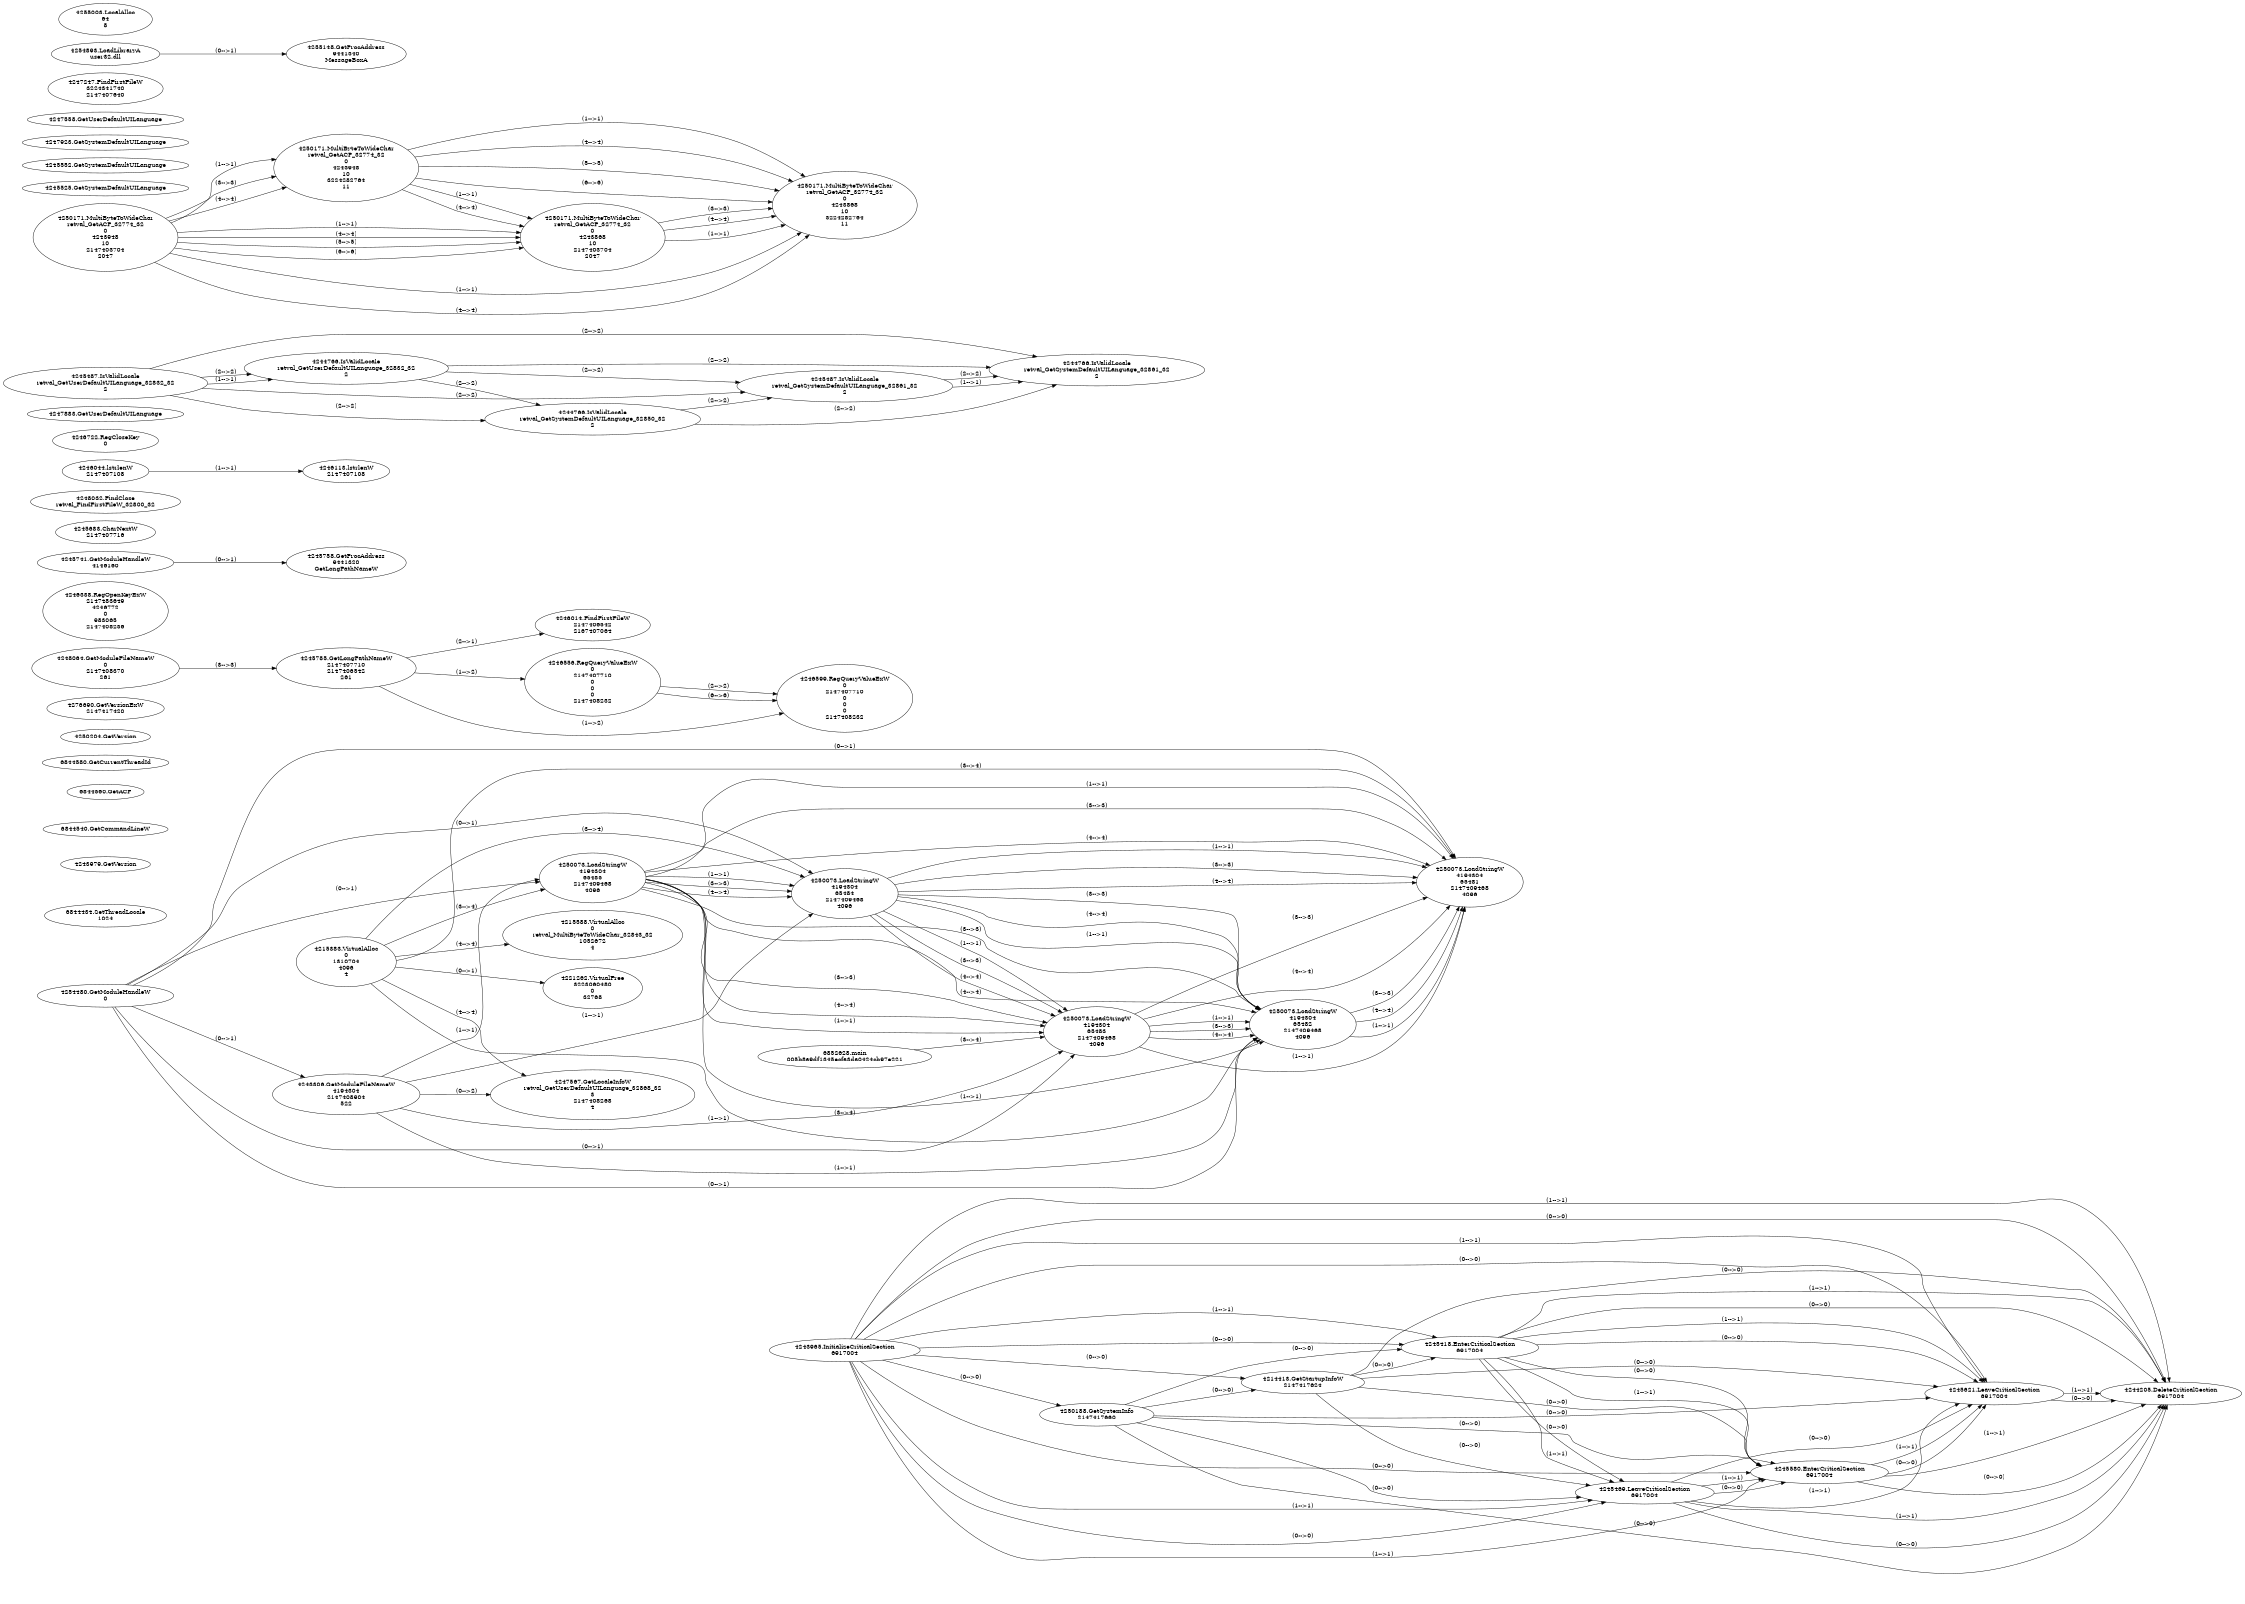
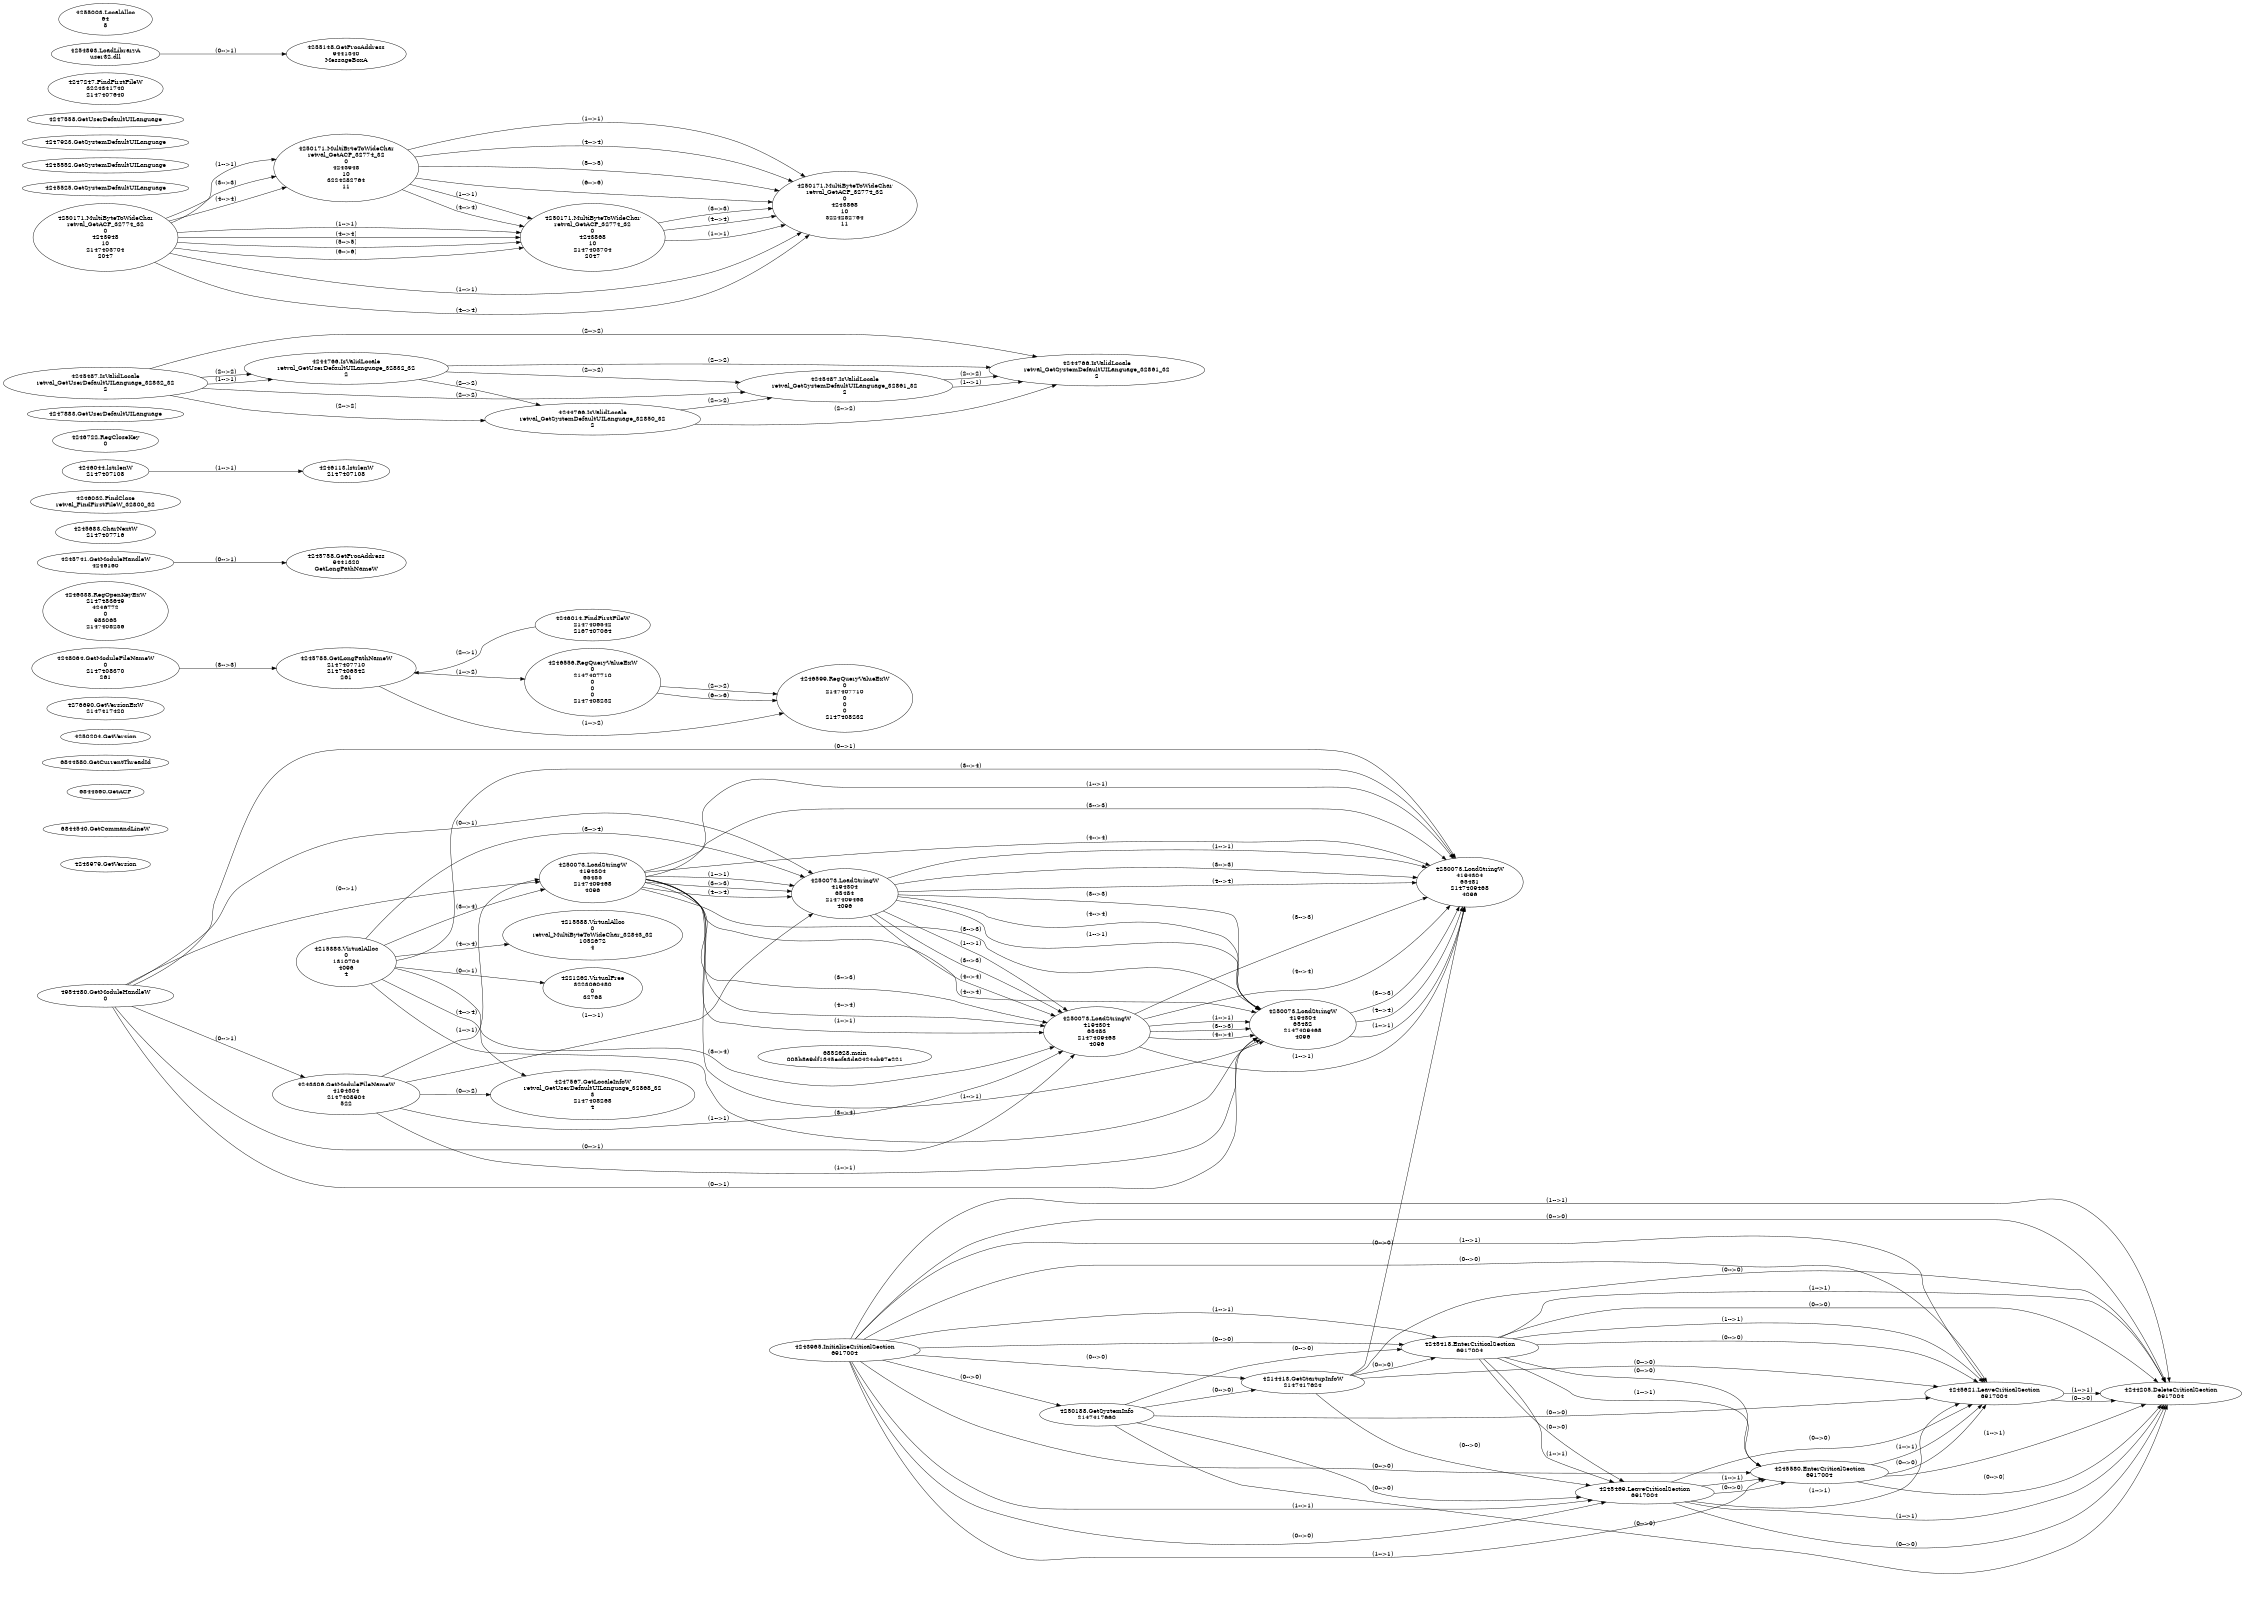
node "4248032.FindClose retval_FindFirstFileW_32800_32": label "4248032.FindClose retval_FindFirstFileW_32800_32" -> "4246032.FindClose retval_FindFirstFileW_32800_32"
node "4245741.GetModuleHandleW 4146160": label "4245741.GetModuleHandleW 4146160" -> "4245741.GetModuleHandleW 4246160"
edge "4245785.GetLongPathNameW 2147407710 2147406542 261" -> "4246014.FindFirstFileW 2147406542 2167407064": reversed
node "6844434.SetThreadLocale 1024": removed
node "4254480.GetModuleHandleW 0": label "4254480.GetModuleHandleW 0" -> "4954480.GetModuleHandleW 0"
edge "6852628.main 005b8a9df1345ecfa3da0424cb97e221" -> "4250073.LoadStringW 4194304 65483 2147409468 4096": now "4215383.VirtualAlloc 0 1310704 4096 4" -> "4250073.LoadStringW 4194304 65483 2147409468 4096"
edge "4214413.GetStartupInfoW 2147417624" -> "4245580.EnterCriticalSection 6917004": now "4214413.GetStartupInfoW 2147417624" -> "4250073.LoadStringW 4194304 65481 2147409468 4096"
edge "4250188.GetSystemInfo 2147417660" -> "4245580.EnterCriticalSection 6917004": removed, label "(0-->0)"
